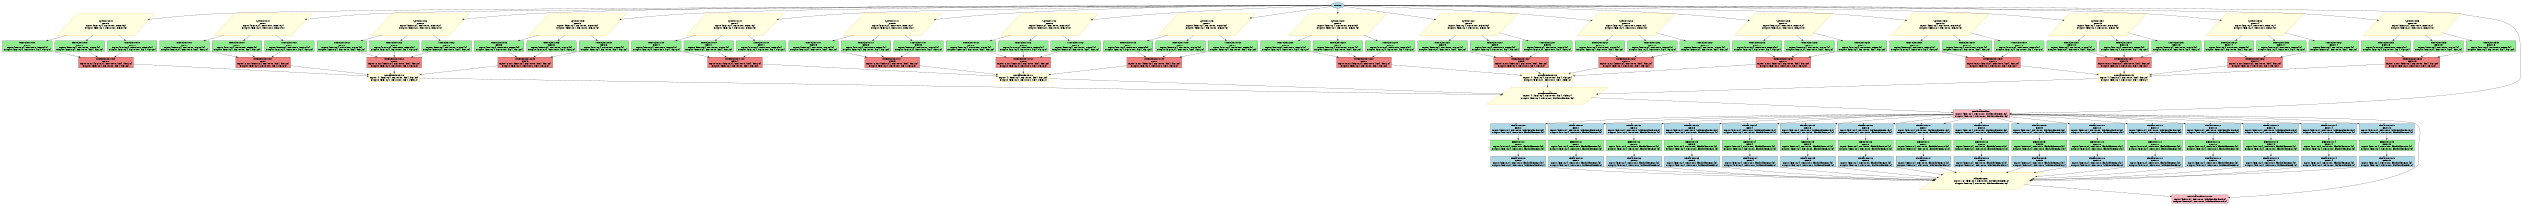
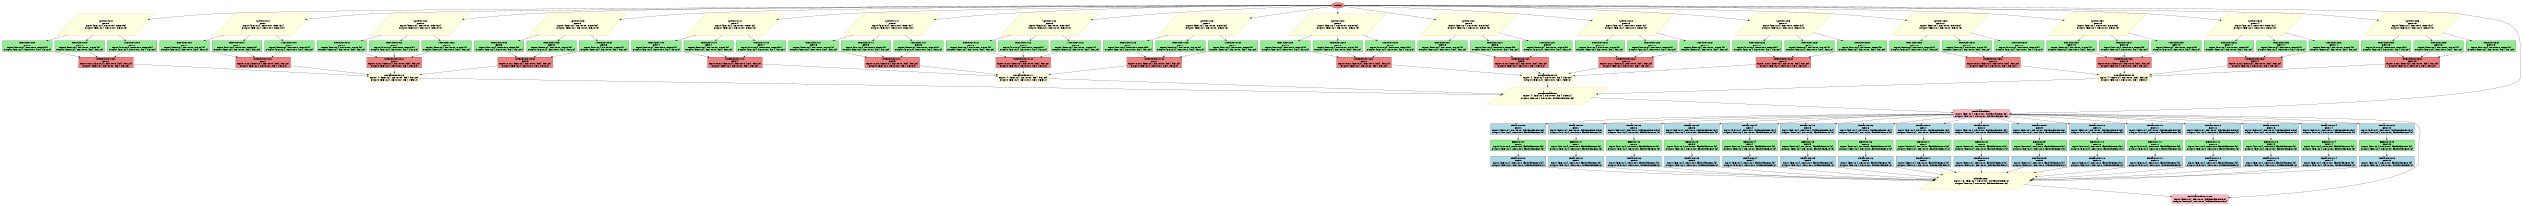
node "INPUT": fillcolor lightblue -> lightcoral
